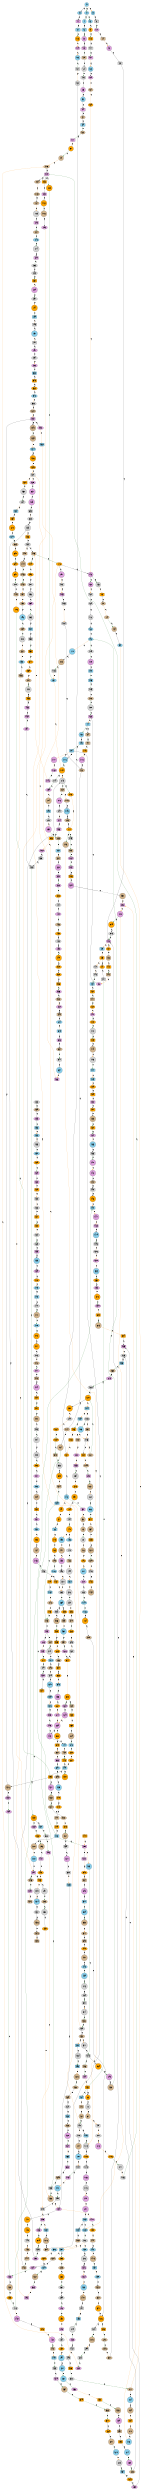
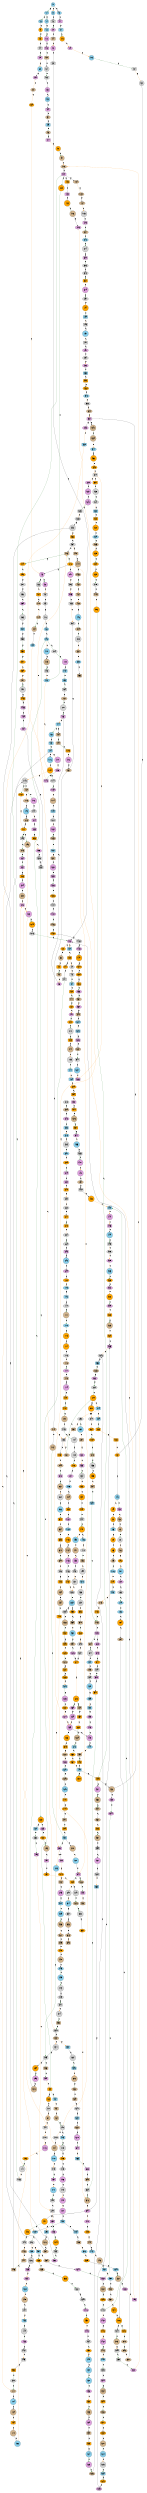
node "S454": added
